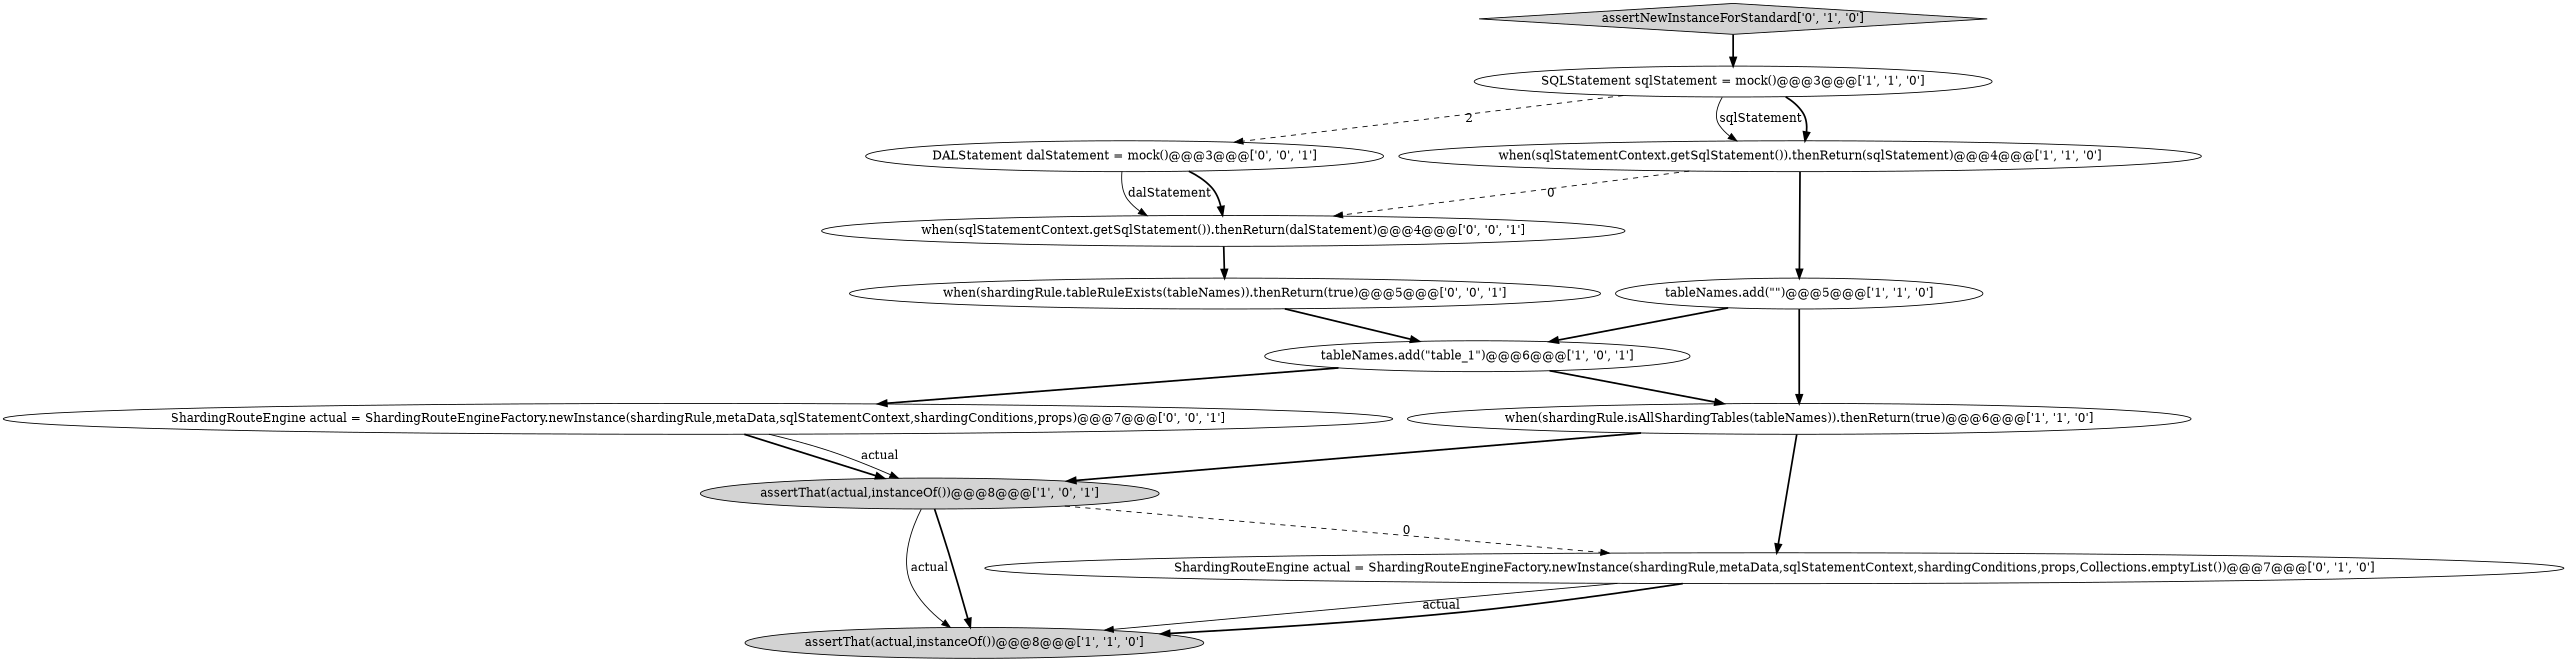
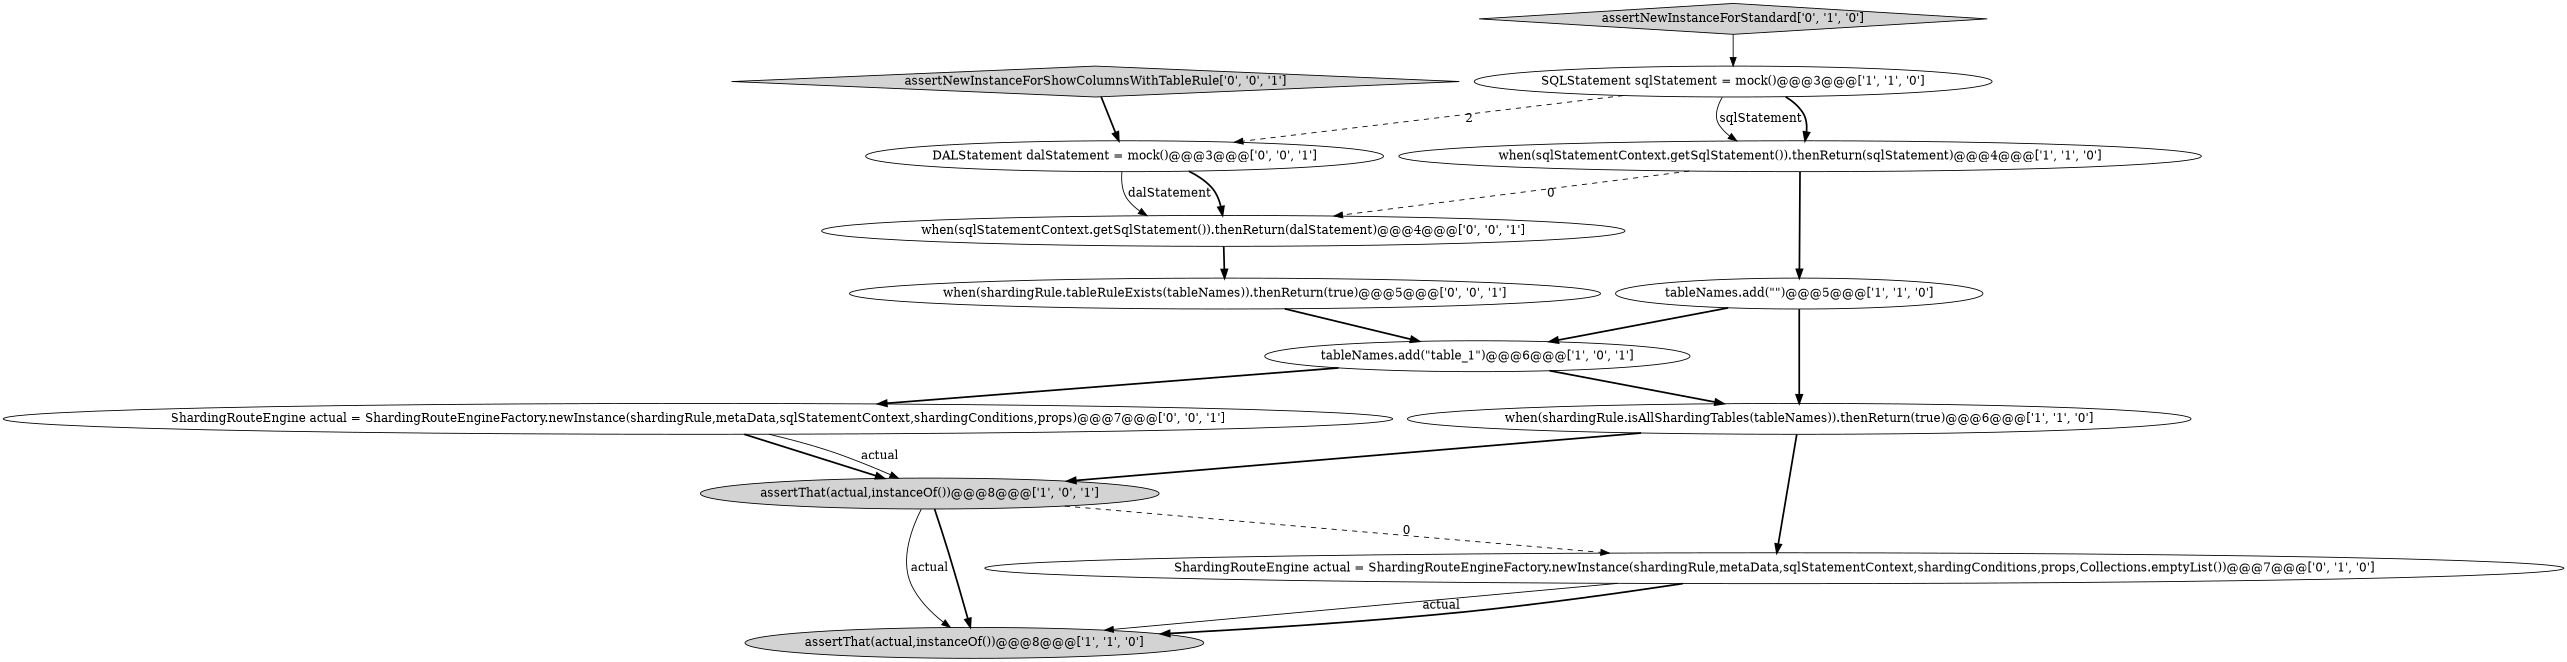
edge "assertNewInstanceForStandard['0', '1', '0']" -> "SQLStatement sqlStatement = mock()@@@3@@@['1', '1', '0']": style bold -> solid
node "assertNewInstanceForShowColumnsWithTableRule['0', '0', '1']": added
